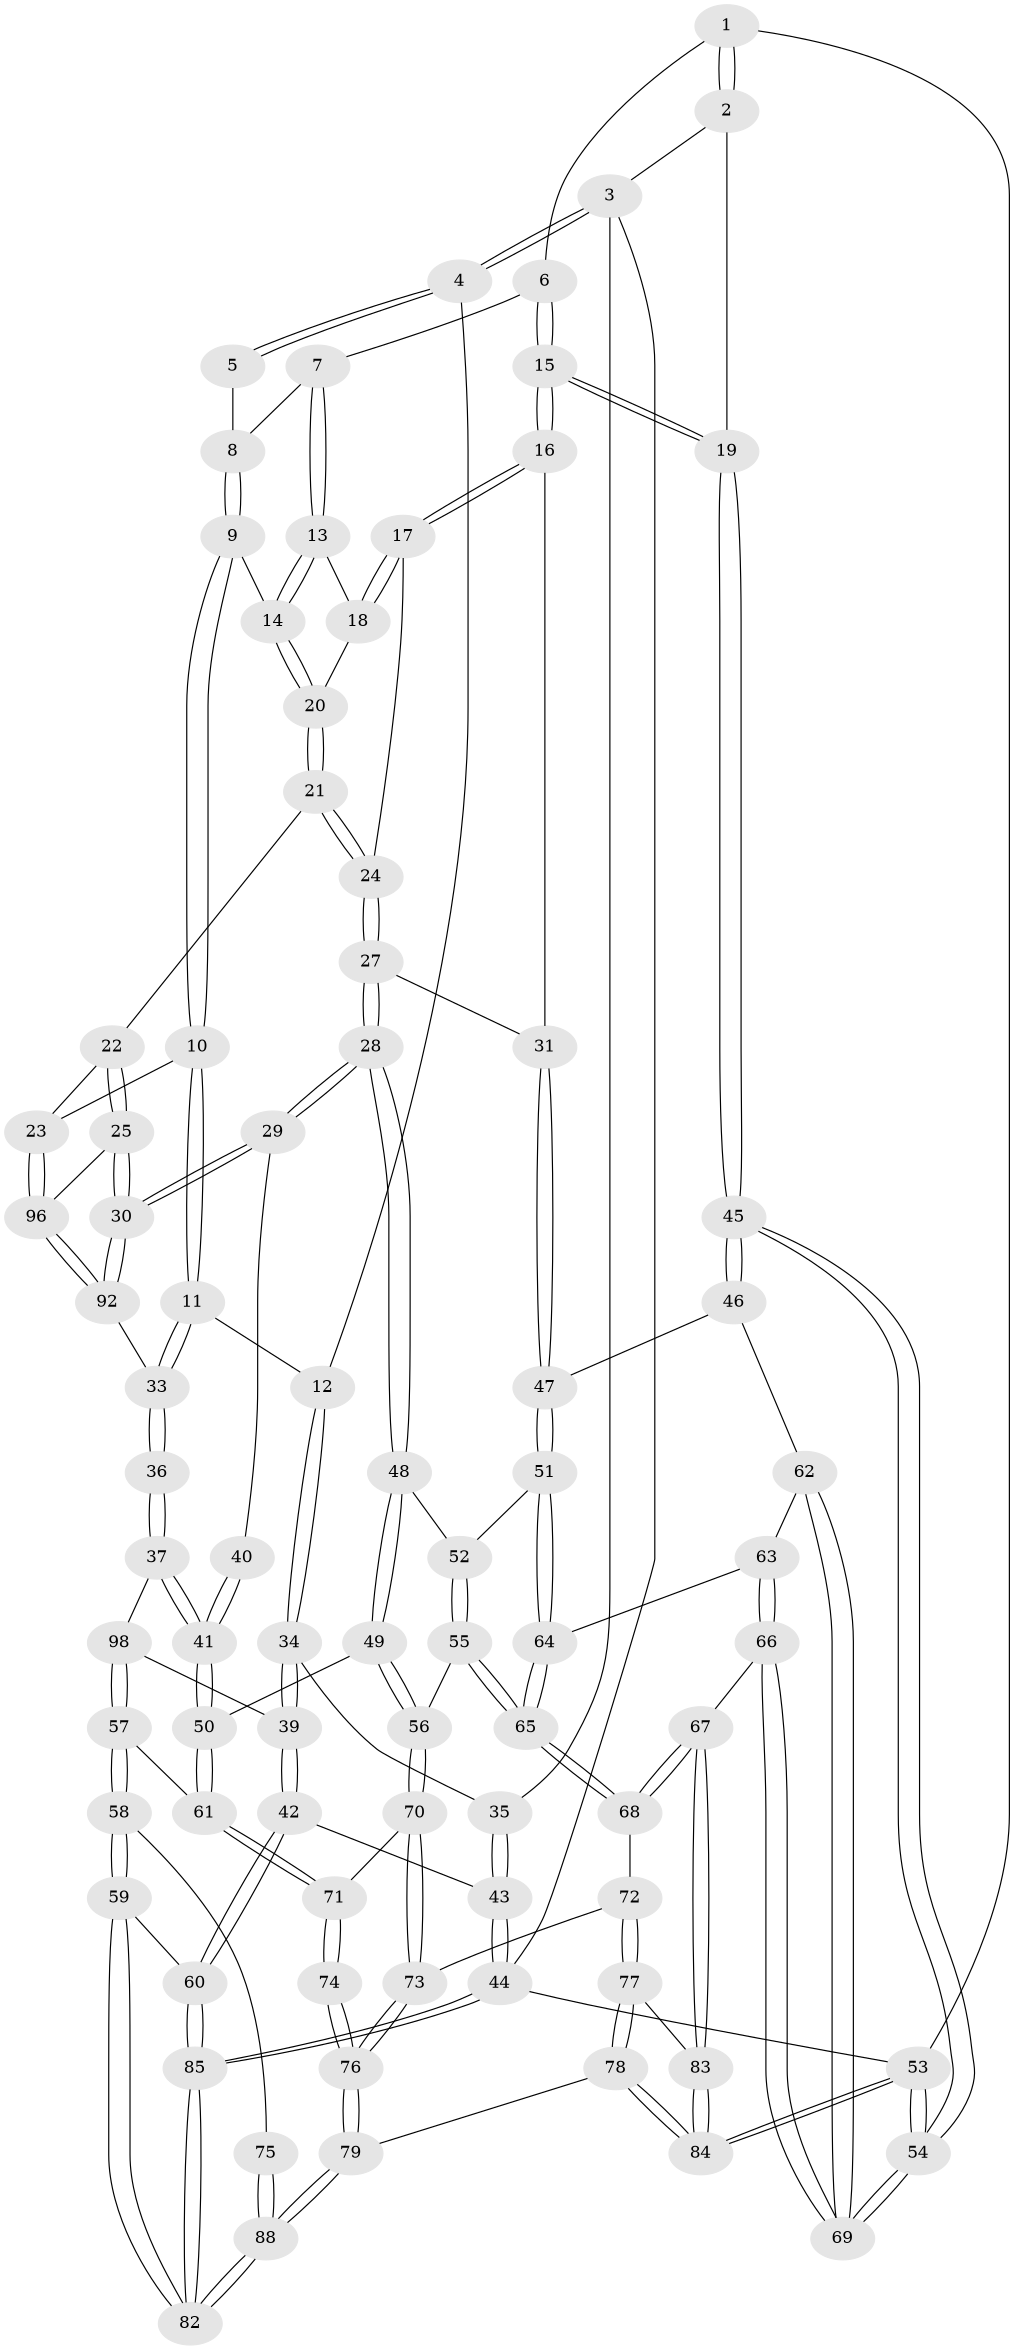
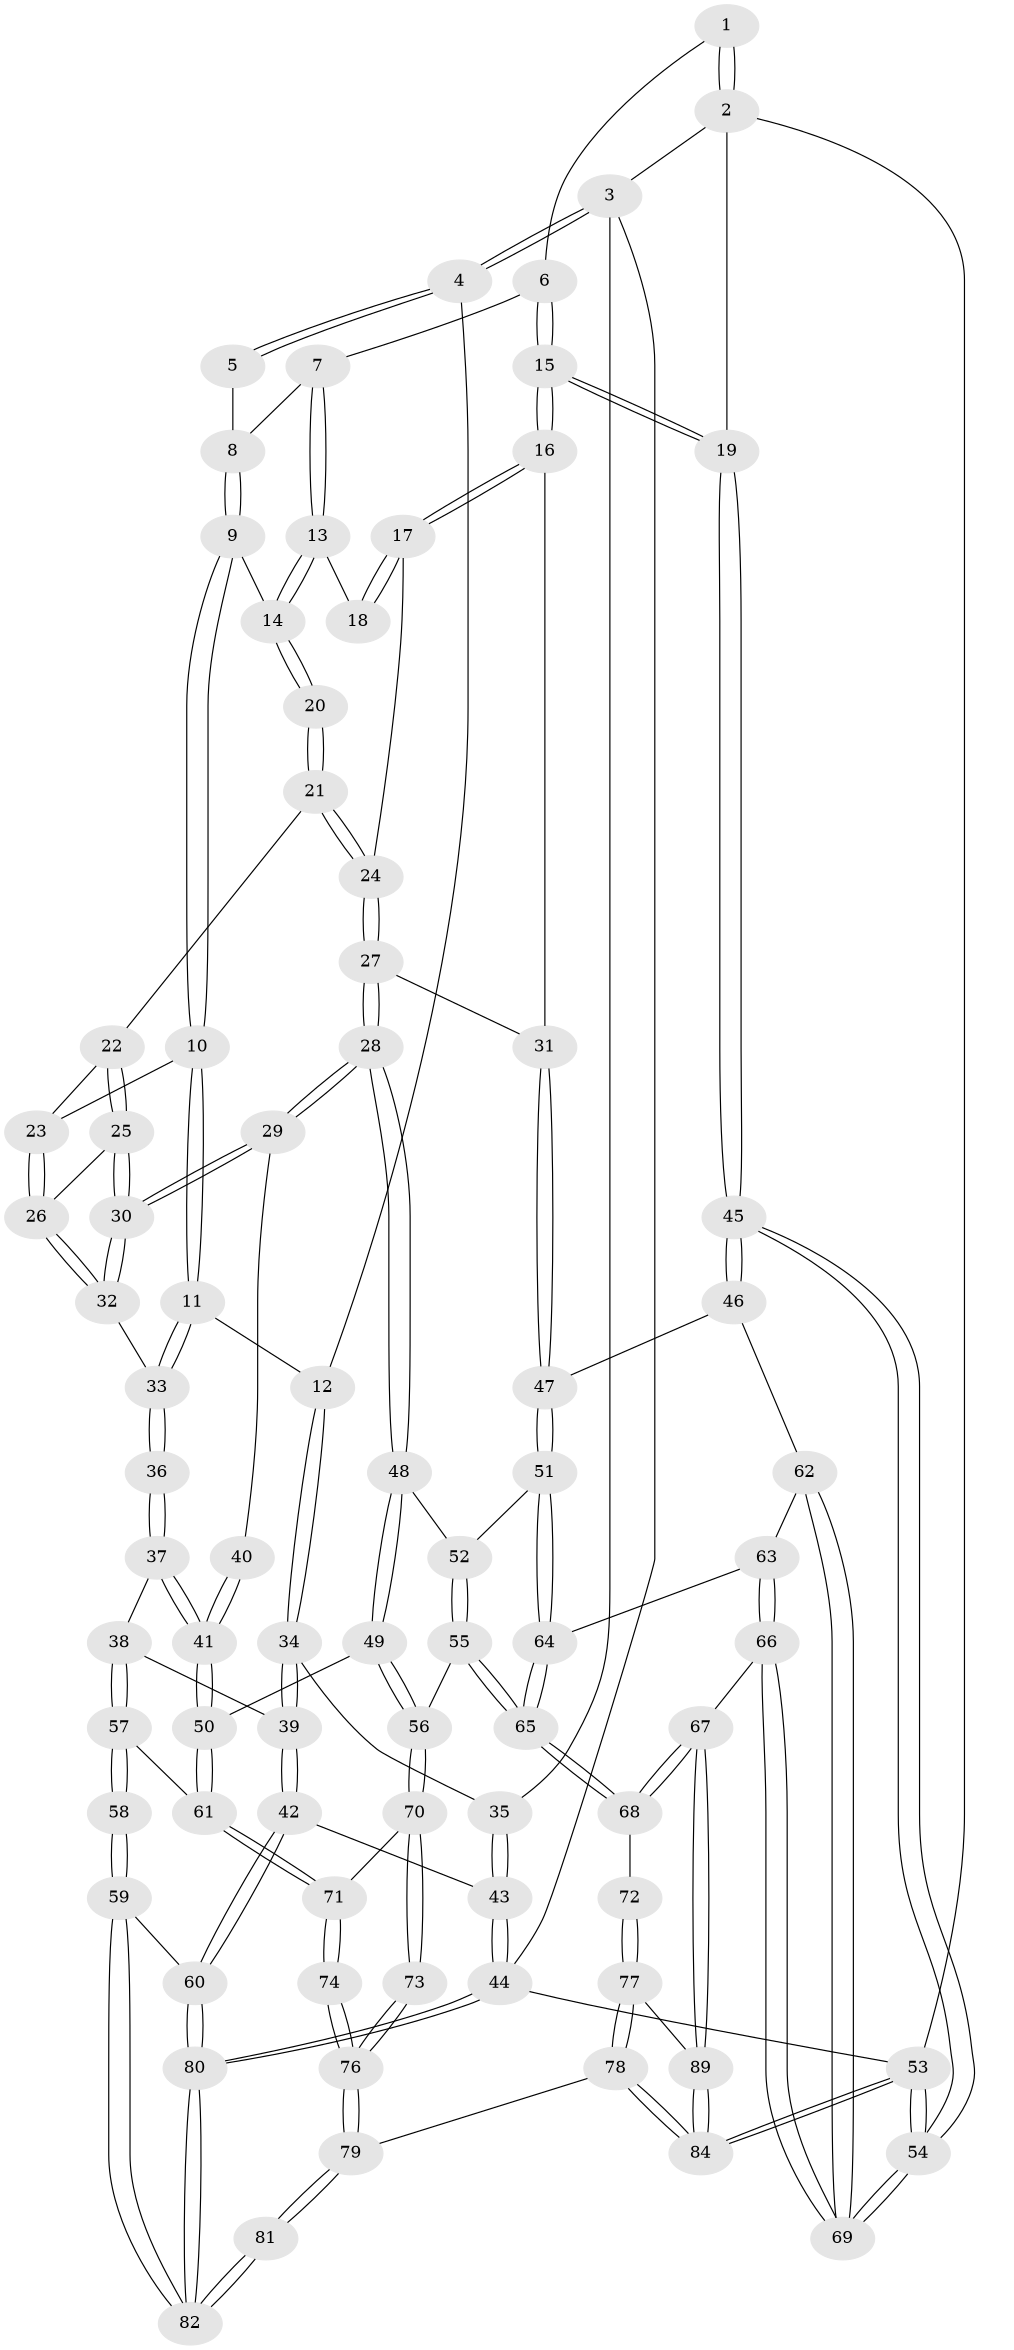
edge "18" -- "20": removed
edge "1" -- "53": now "2" -- "53"
node "96": label "96" -> "26"
node "92": label "92" -> "32"
node "98": label "98" -> "38"
edge "72" -- "73": removed
node "85": label "85" -> "80"
node "83": label "83" -> "89"
node "75": removed
node "88": label "88" -> "81"
